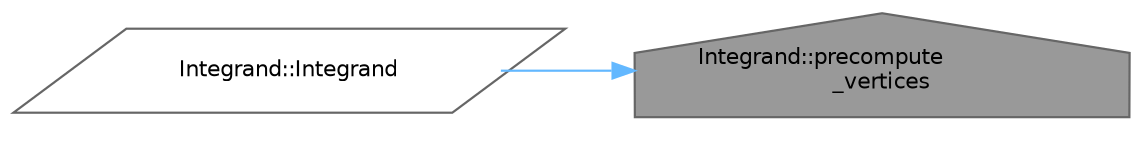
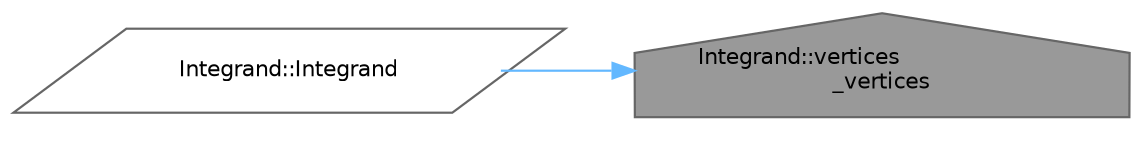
node "Integrand::precompute _vertices": label "Integrand::precompute _vertices" -> "Integrand::vertices _vertices"
